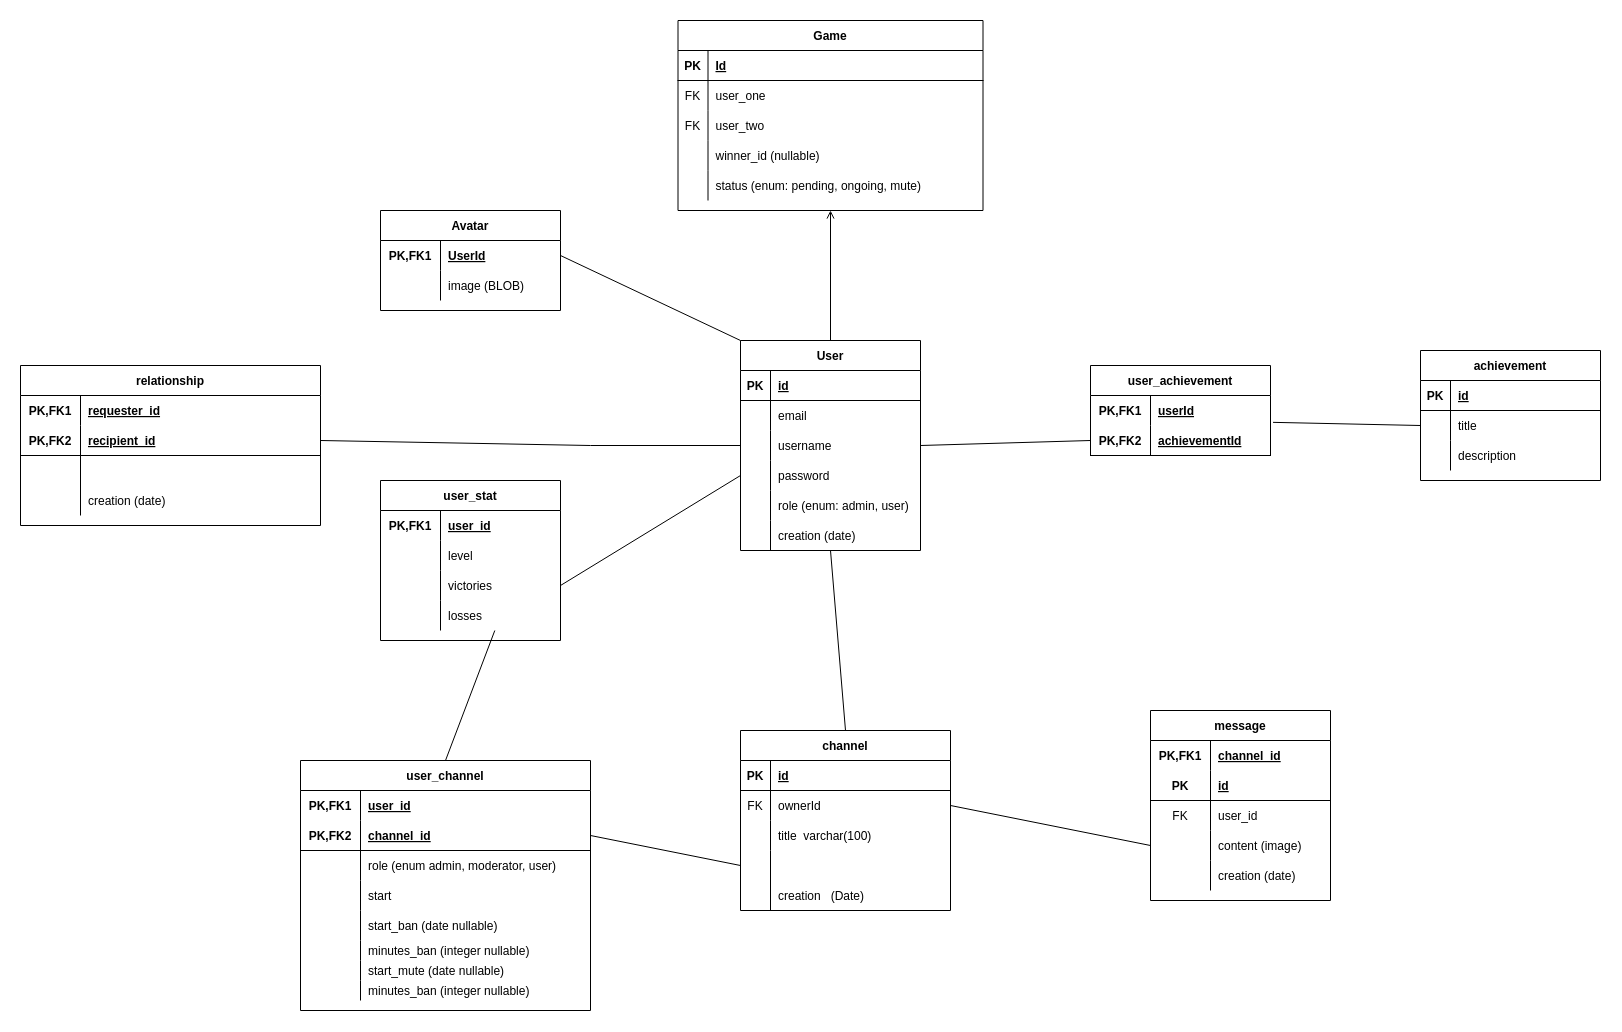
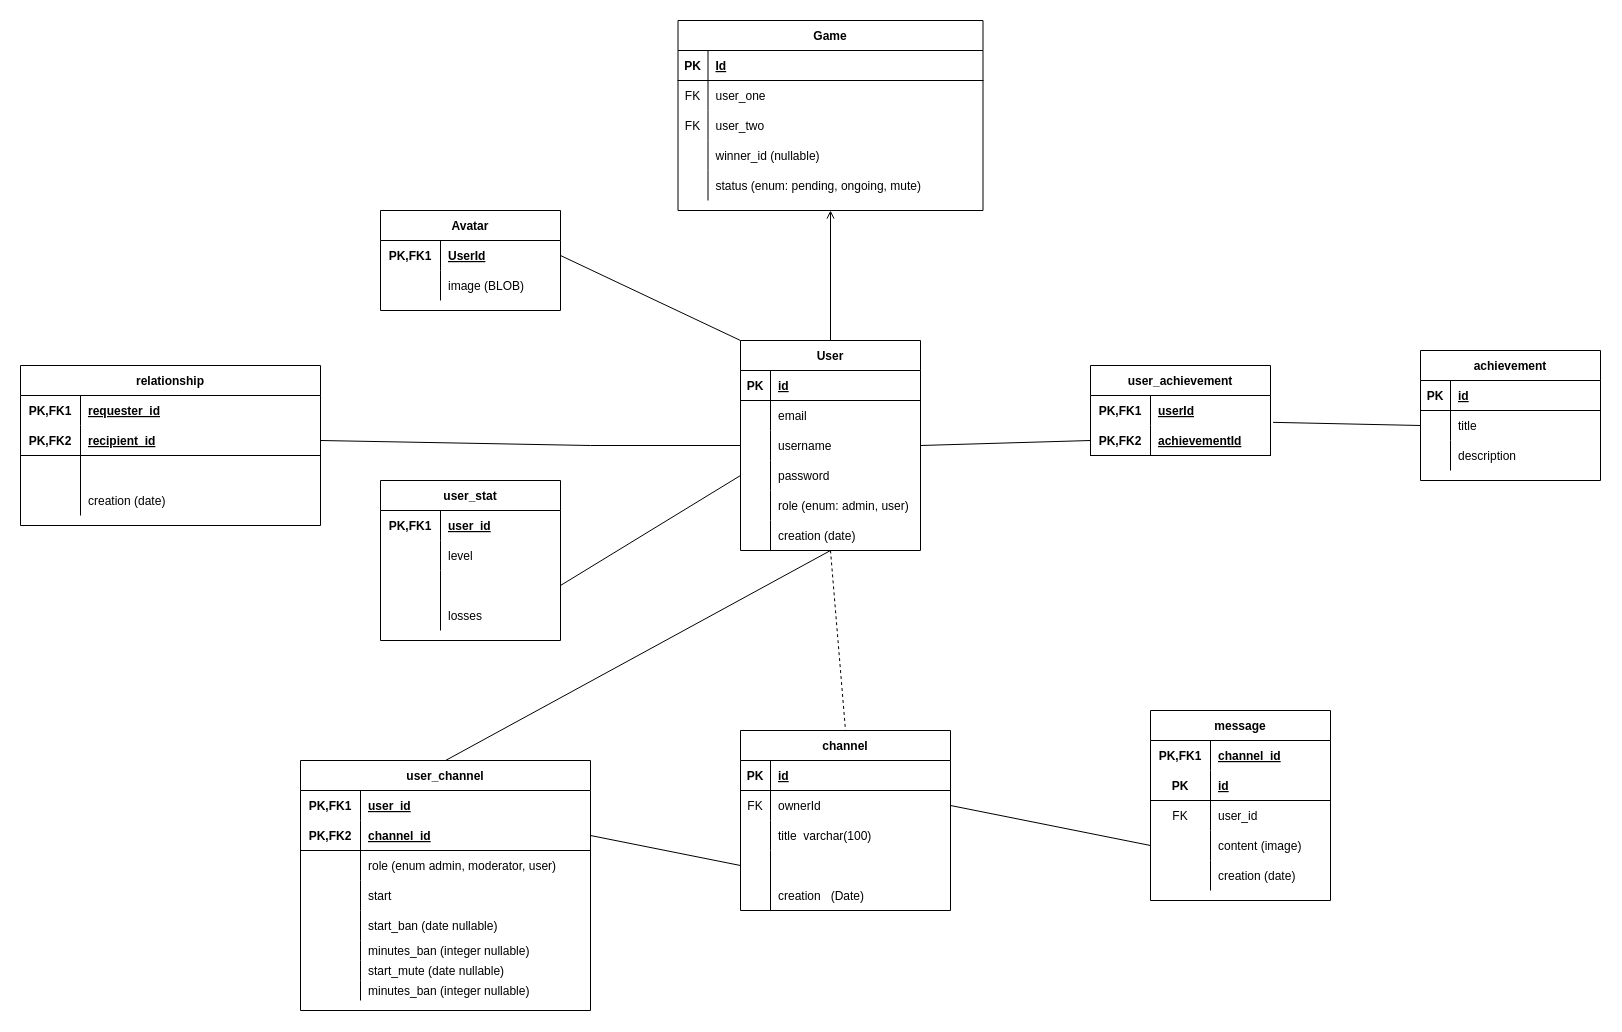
node "victories": removed
edge "User" -- "channel": style solid -> dashed
edge "losses" -- "user_channel": now "User" -- "user_channel"
